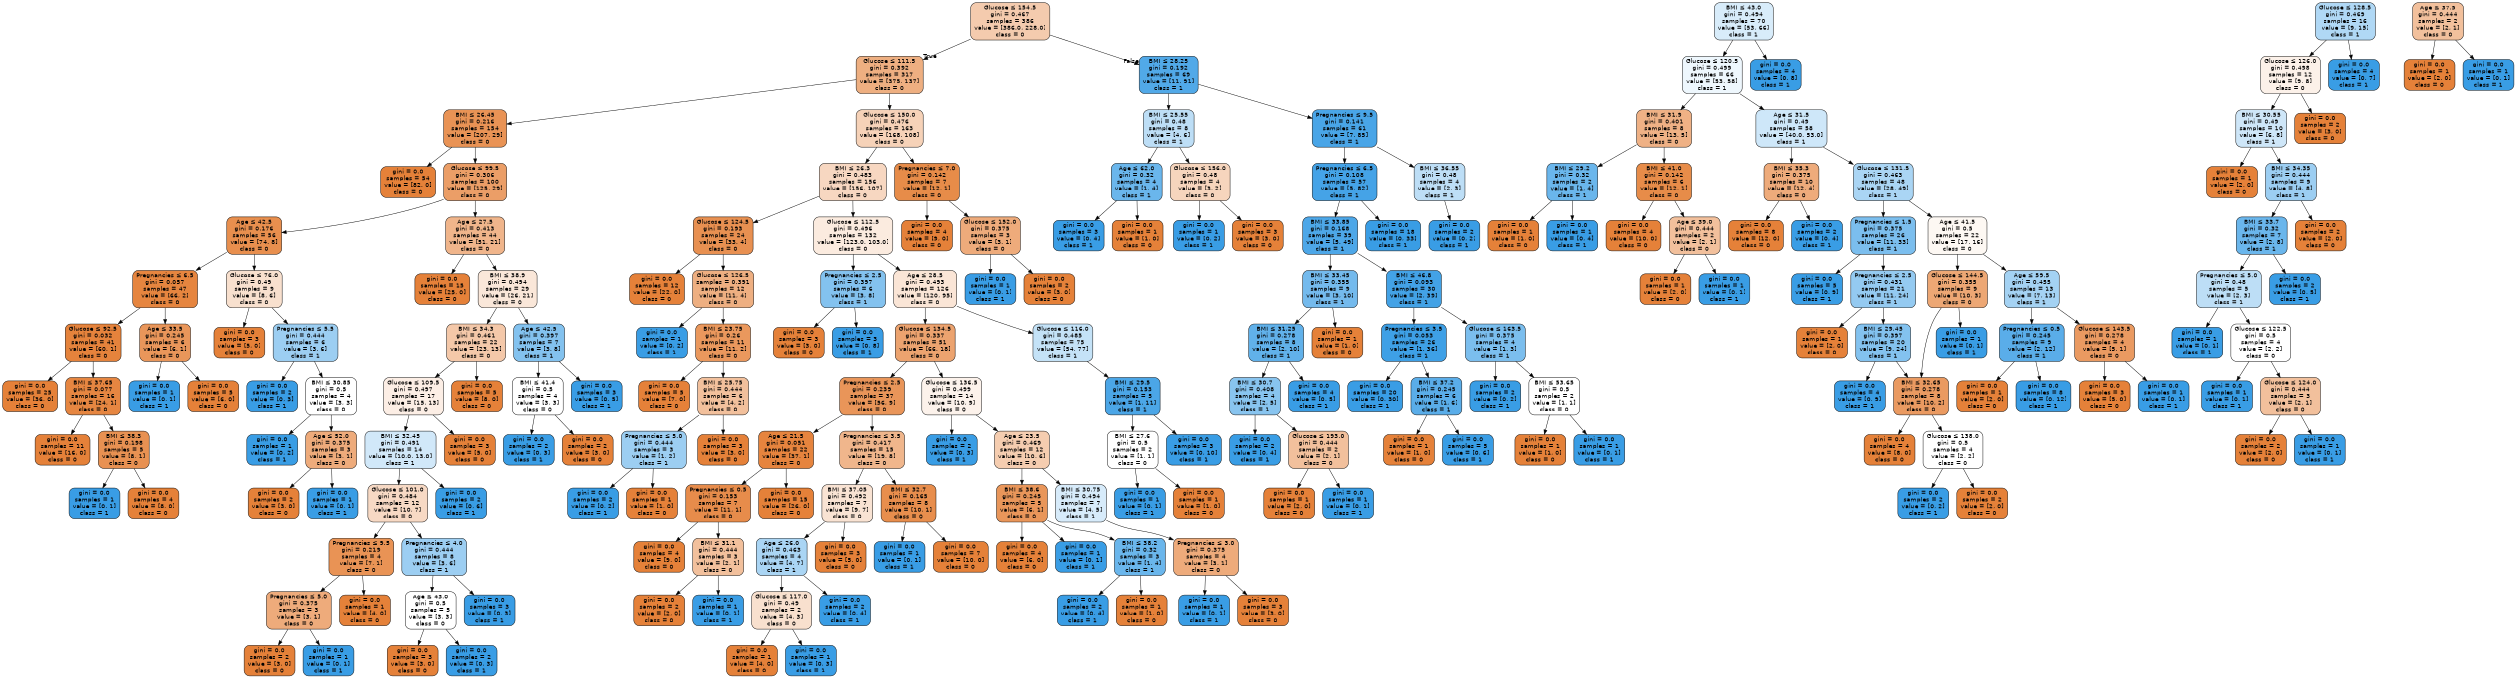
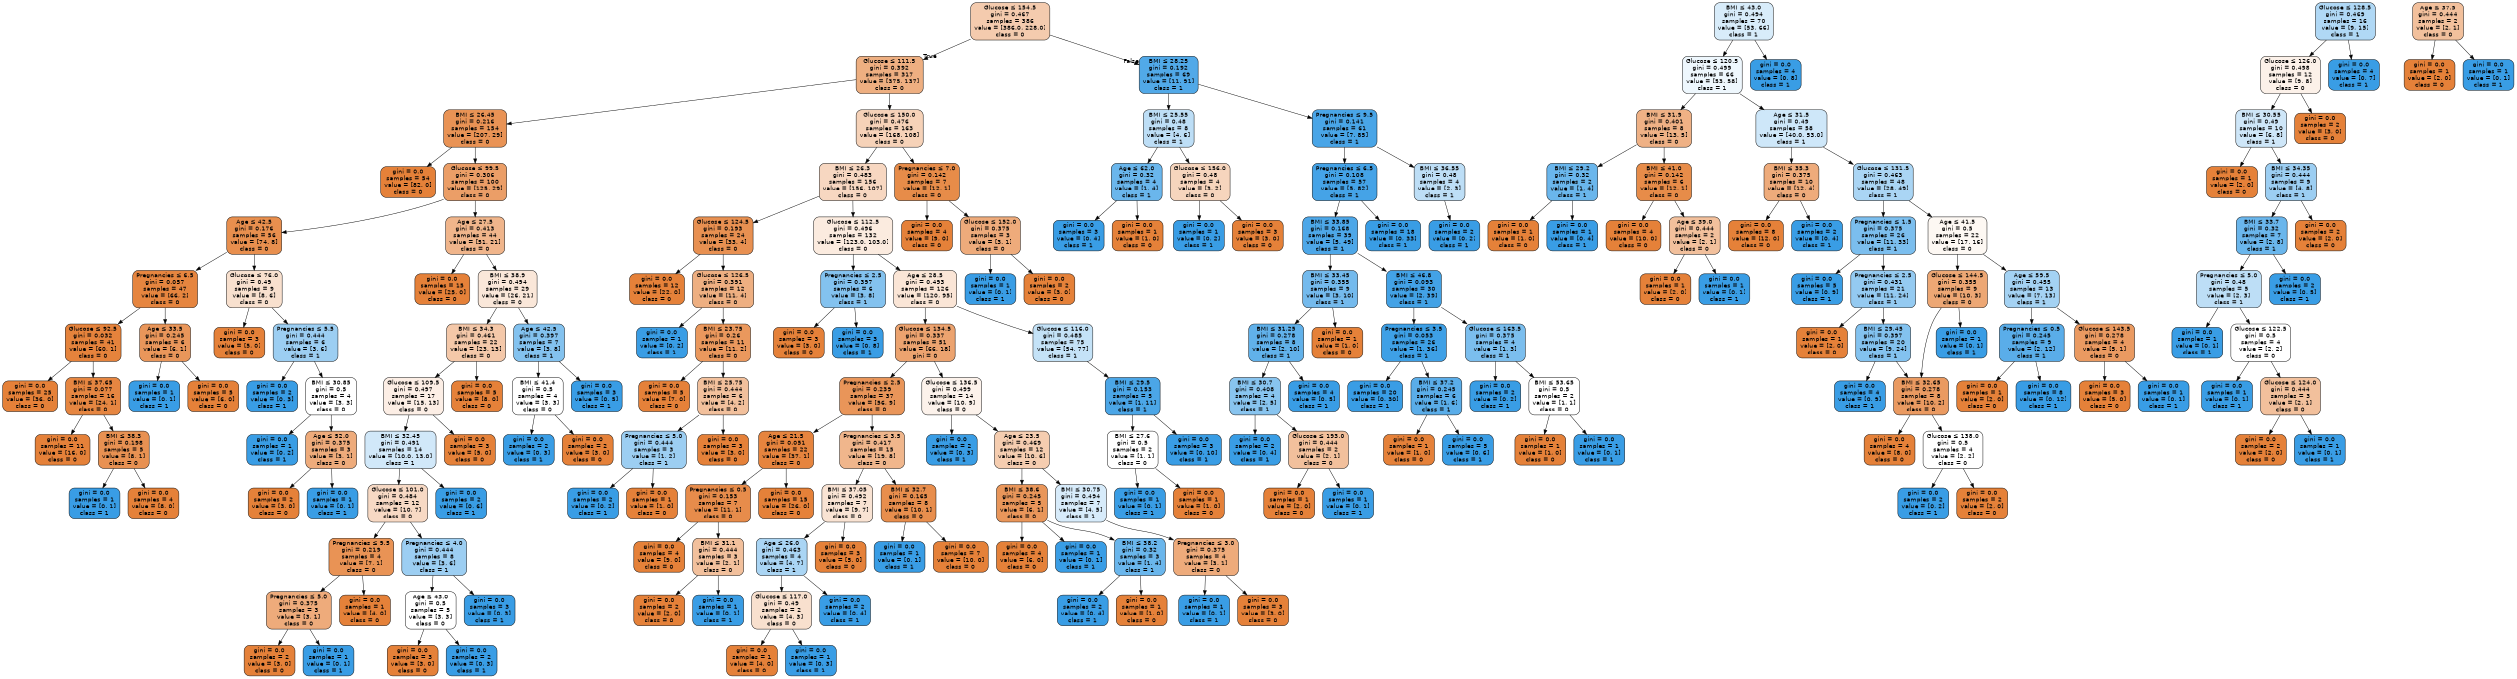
node "Glucose ≤ 126.5": text "samples = 0.391" -> "gini = 0.391"
node "Glucose ≤ 134.5": text "class = 0" -> "gini = 0"
